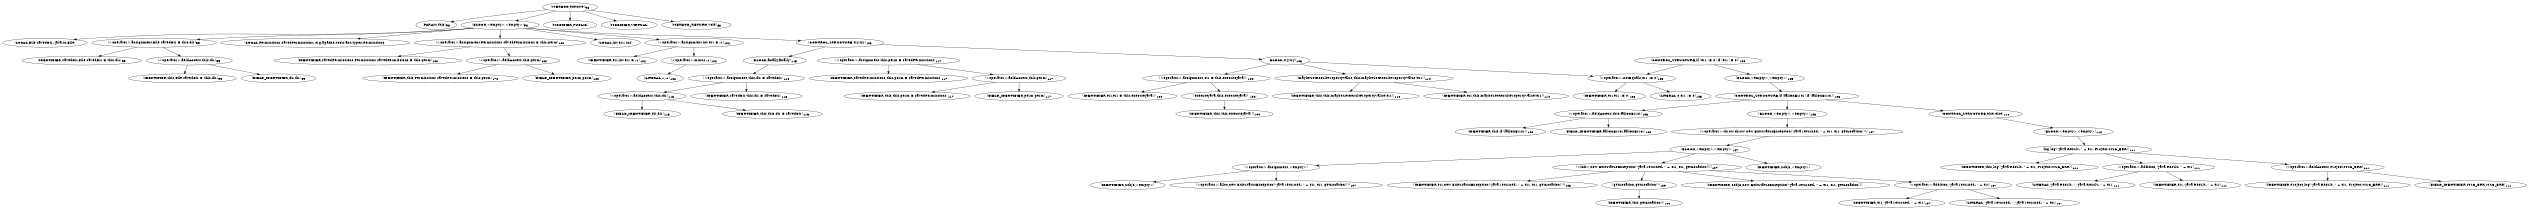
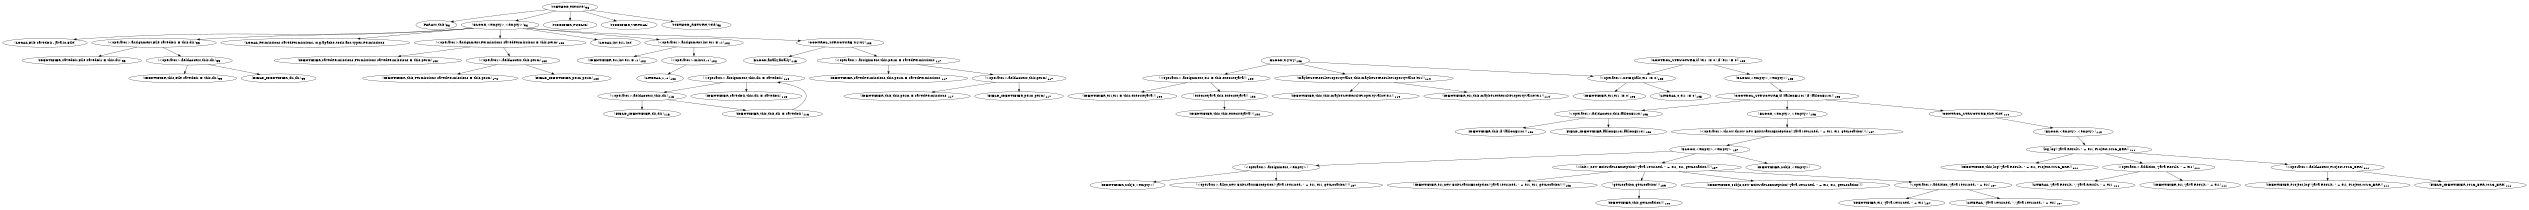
node "(METHOD_RETURN,void)": text "88" -> "98"
edge "(CONTROL_STRUCTURE,try,try)" -> "(BLOCK,try,try)": now "(CONTROL_STRUCTURE,try,try)" -> "(<operator>.assignment,this.perm = savedPermissions)"
edge "(BLOCK,finally,finally)" -> "(<operator>.assignment,this.dir = savedDir)": now "(IDENTIFIER,this,this.dir = savedDir)" -> "(<operator>.assignment,this.dir = savedDir)"
